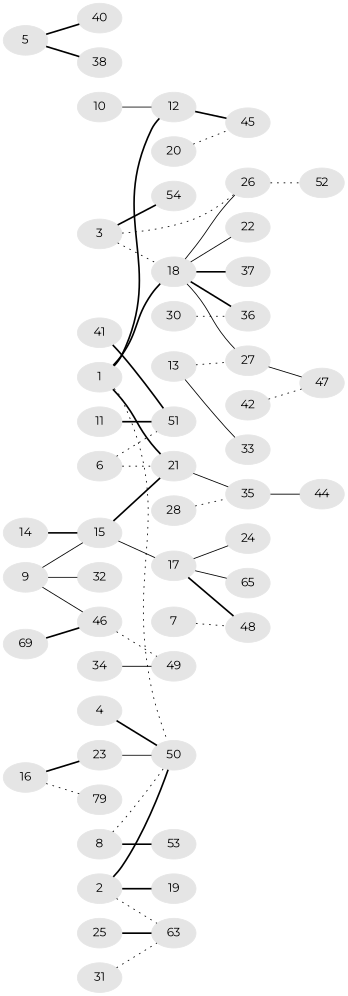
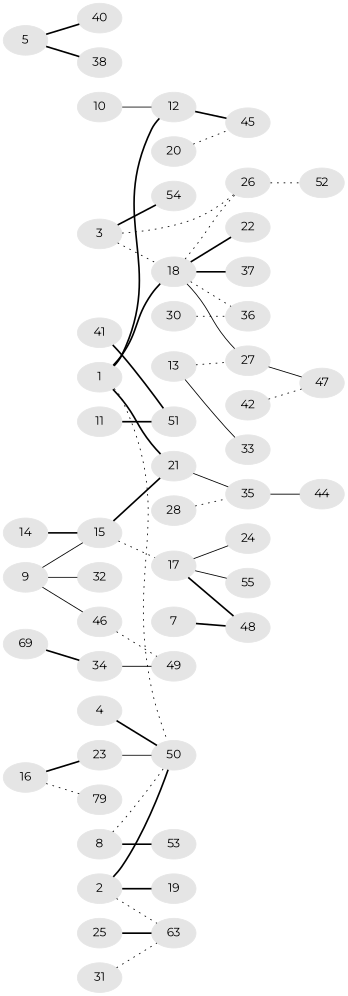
edge "26" -- "18": style solid -> dotted
edge "22" -- "18": style solid -> bold
edge "18" -- "36": style bold -> dotted
node "6": removed
edge "15" -- "17": style solid -> dotted
node "65": label "65" -> "55"
edge "7" -- "48": style dotted -> bold
edge "46" -- "69": now "34" -- "69"
